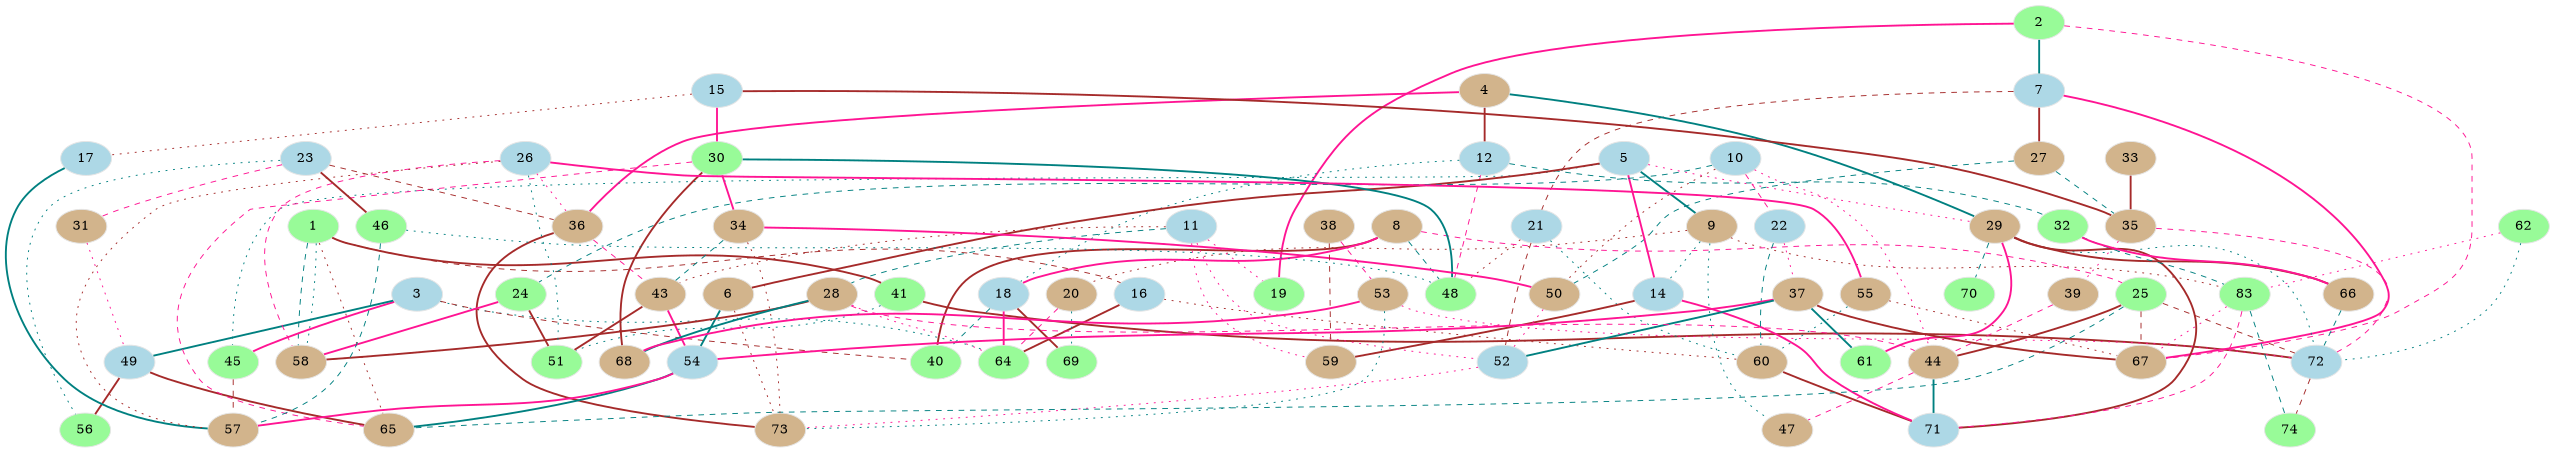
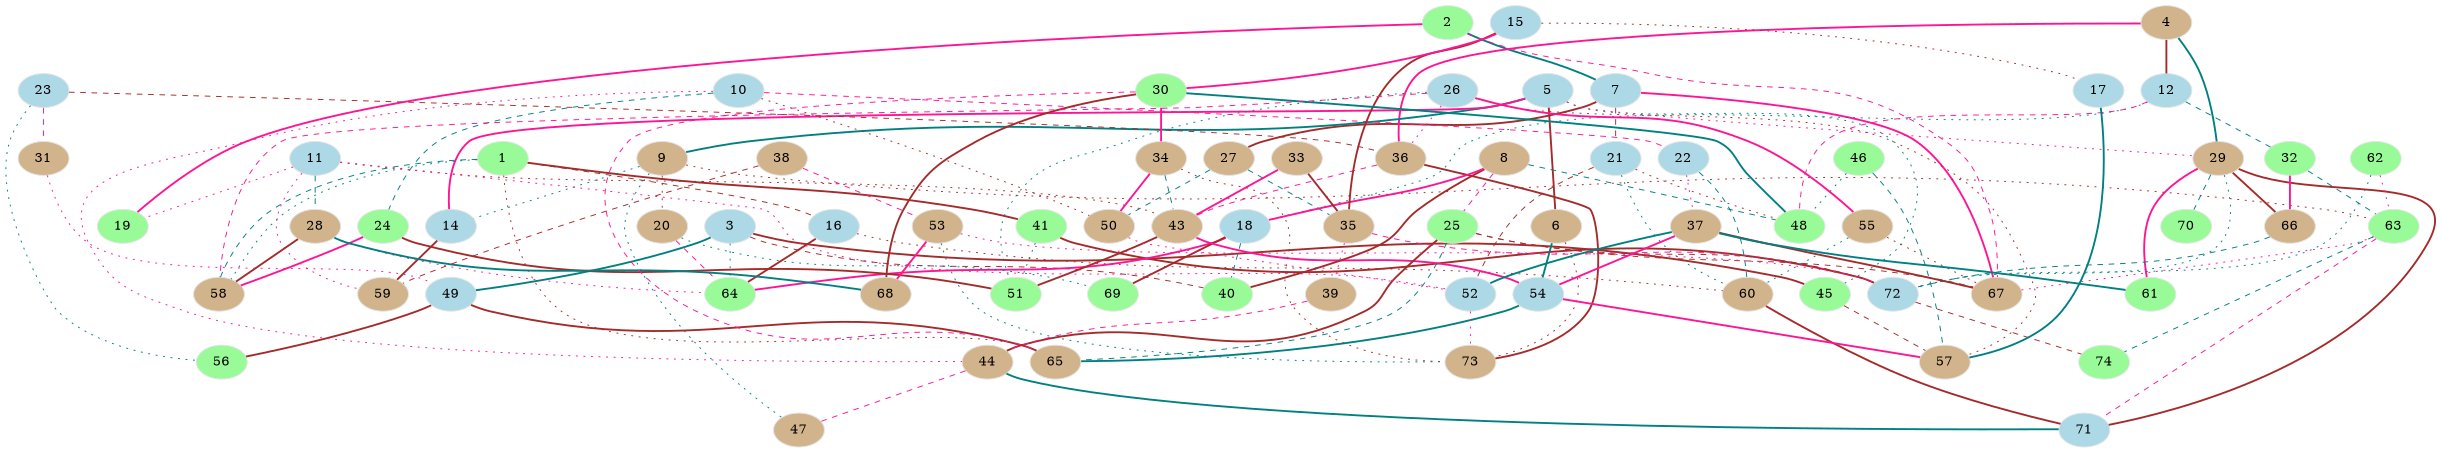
edge "23" -- "46": removed
edge "33" -- "43": added
node "83": label "83" -> "63"
edge "3" -- "45": color deeppink -> brown
edge "28" -- "44": removed
edge "14" -- "71": removed
